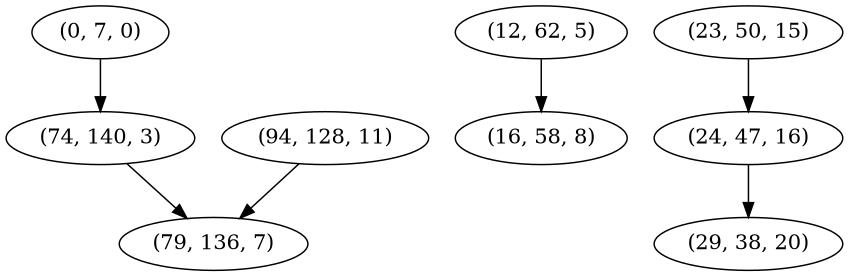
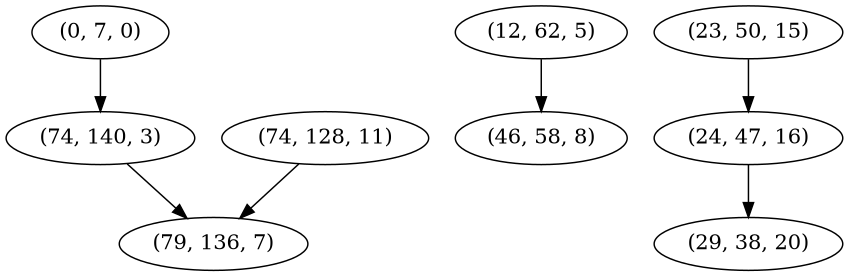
node "(94, 128, 11)": label "(94, 128, 11)" -> "(74, 128, 11)"
node "(16, 58, 8)": label "(16, 58, 8)" -> "(46, 58, 8)"
